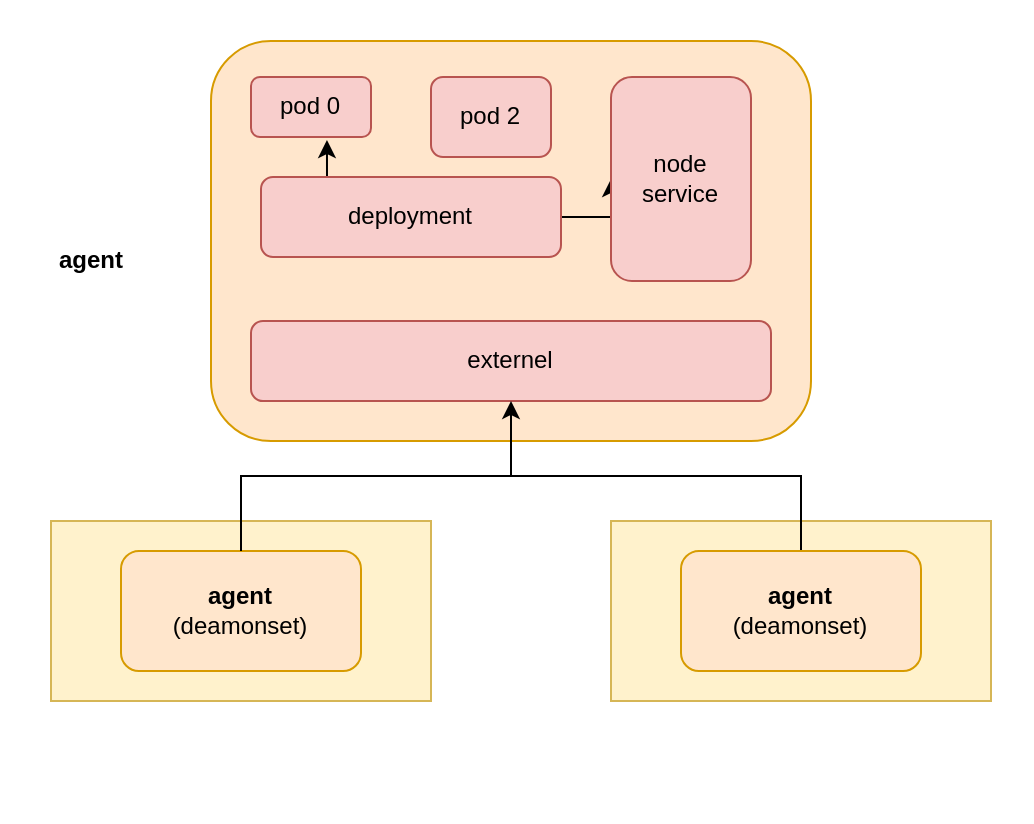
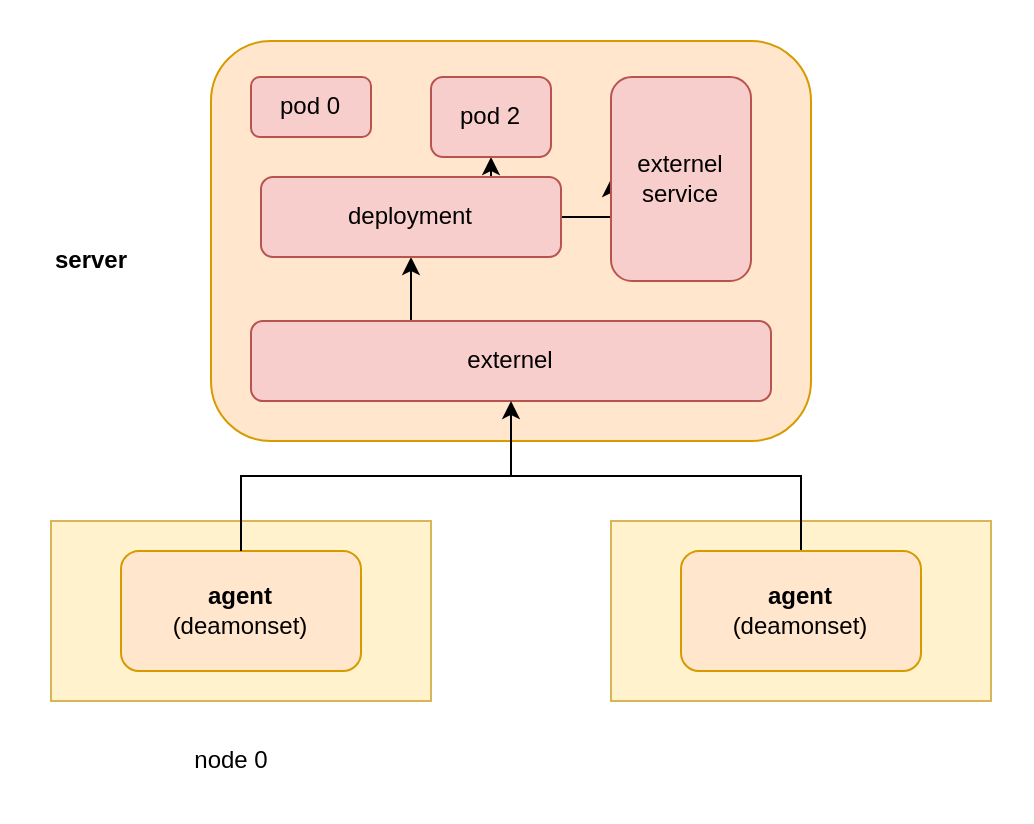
edge "deployment" -> "pod 0": removed
edge "deployment" -> "pod 2": added
node "node service": label "node service" -> "externel service"
node "agent": label "agent" -> "server"
edge "externel" -> "deployment": added
node "node 0": added
